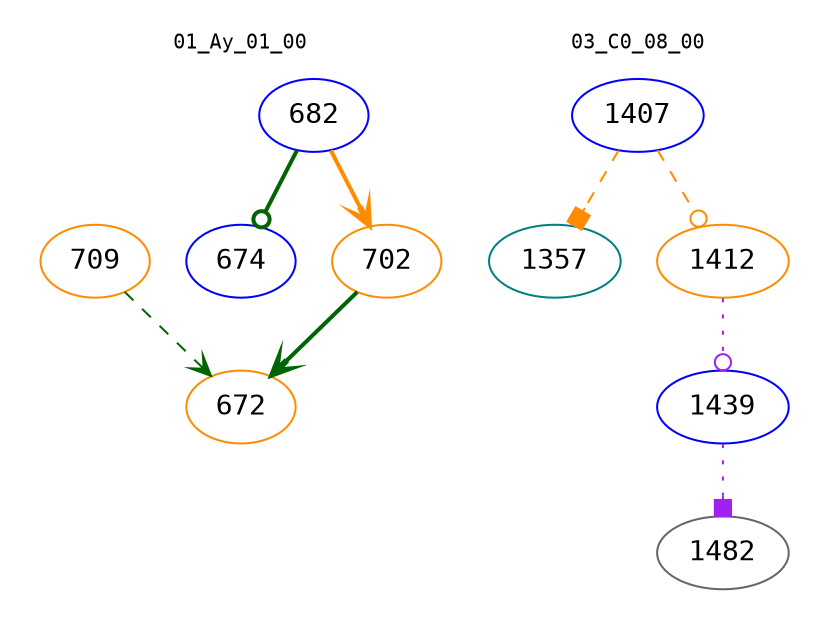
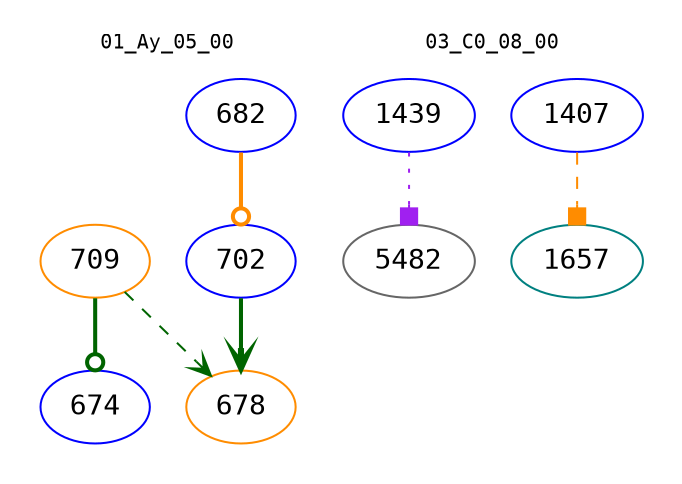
cluster "01_Ay_01_00": label "01_Ay_01_00" -> "01_Ay_05_00"
edge "682" -> "702": arrowhead vee -> odot
edge "682" -> "674": now "709" -> "674"
node "702": color darkorange -> blue
node "1357": label "1357" -> "1657"
node "1412": removed
node "672": label "672" -> "678"
node "1482": label "1482" -> "5482"
